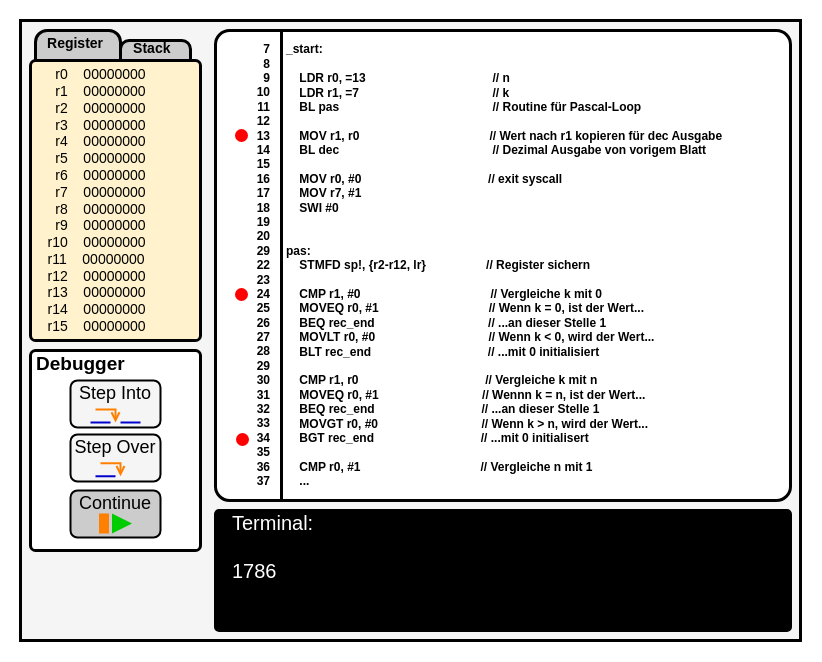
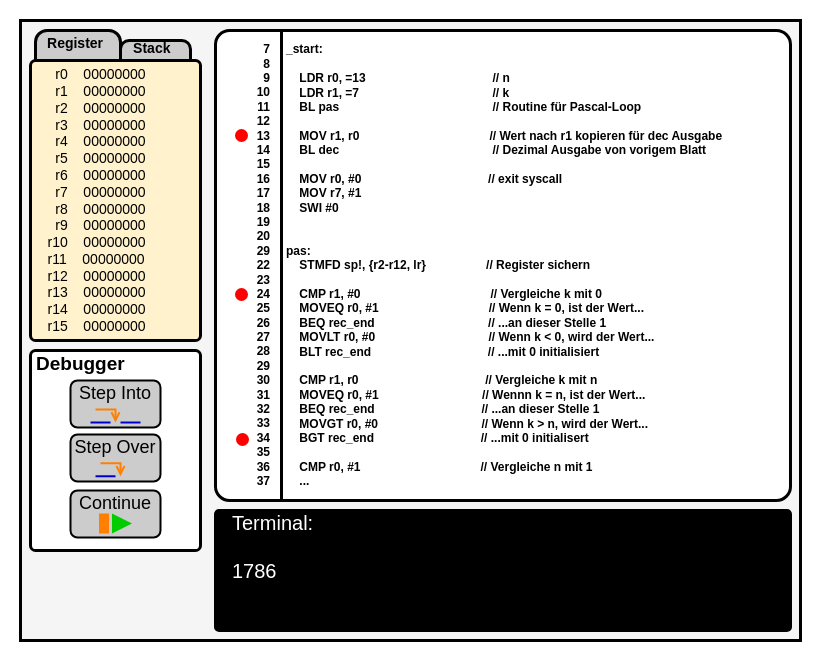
node "Step Into": fillcolor #f5f5f5 -> #cccccc
node "Step Over": fillcolor #f5f5f5 -> #cccccc
